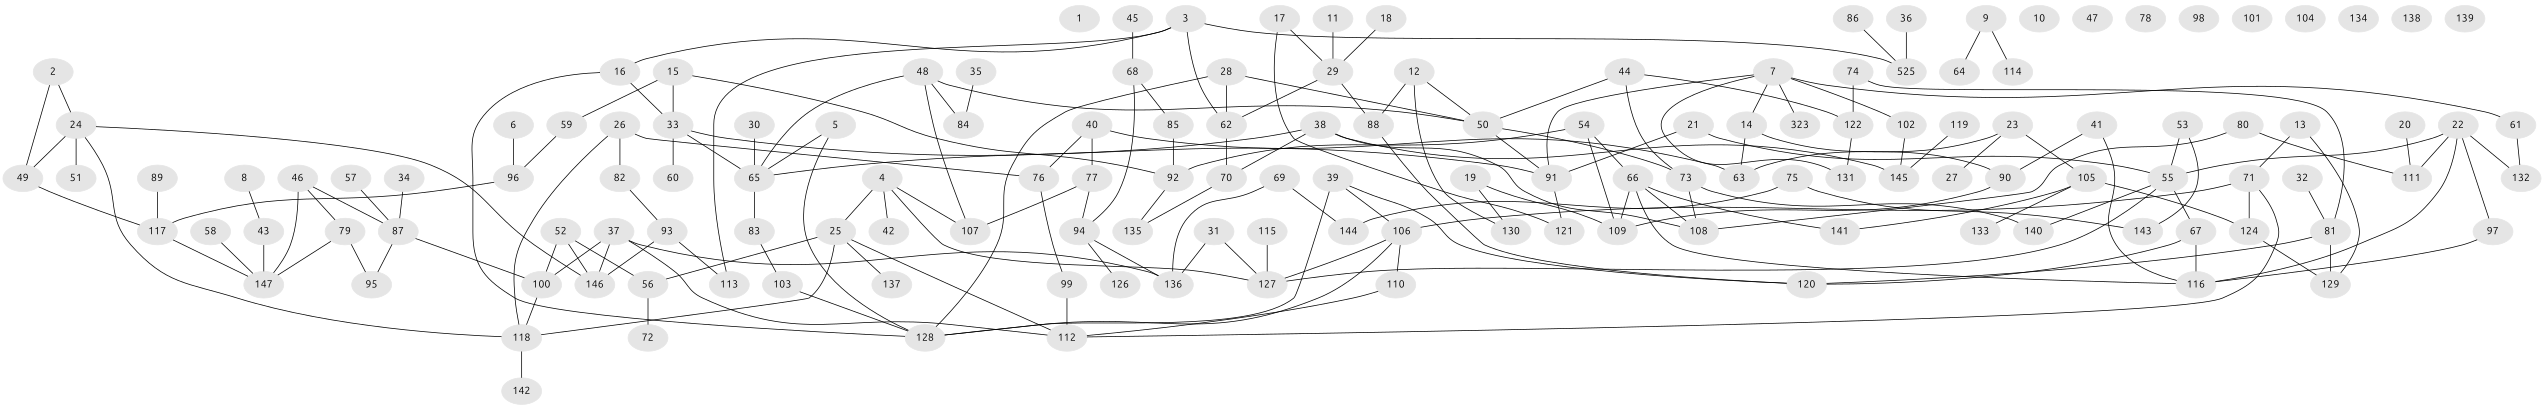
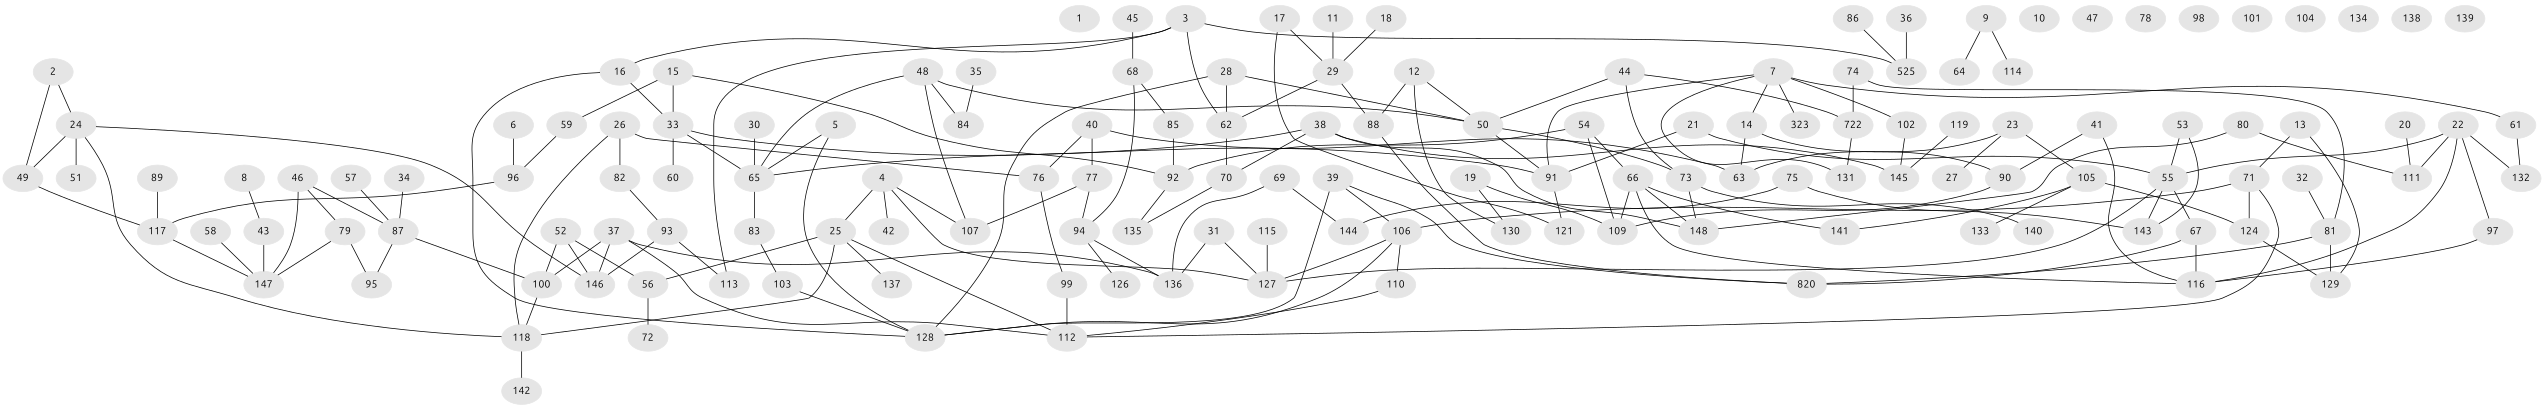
node "122": label "122" -> "722"
edge "55" -- "140": now "55" -- "143"
node "108": label "108" -> "148"
node "120": label "120" -> "820"
